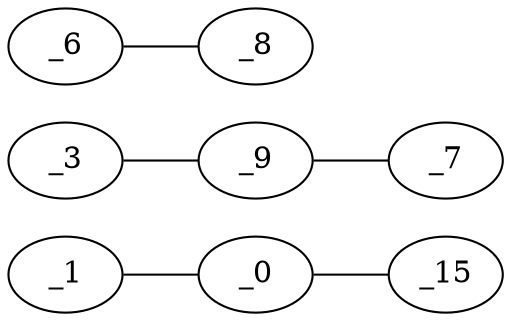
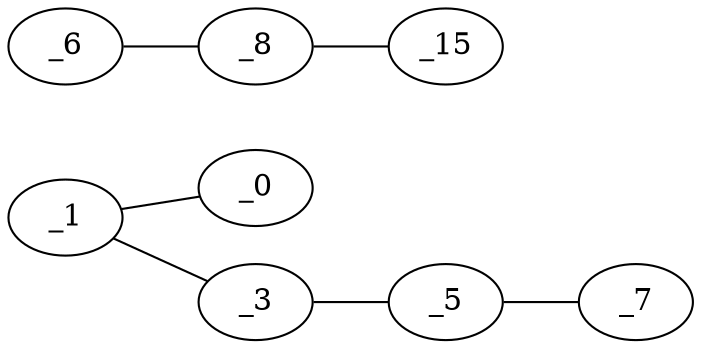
node "_9": label "_9" -> "_5"
edge "_1" -- "_3": added
edge "_0" -- "_15": now "_8" -- "_15"
